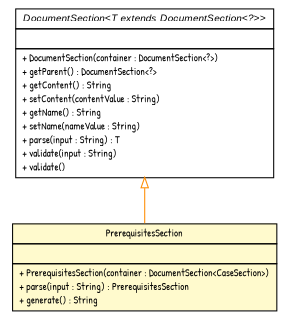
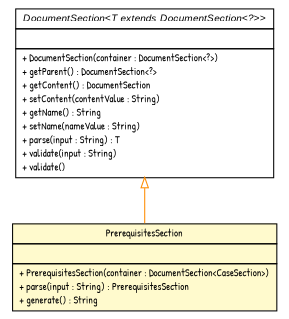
node "DocumentSection<T extends DocumentSection<?>>": text "+ getContent() : String" -> "+ getContent() : DocumentSection"
